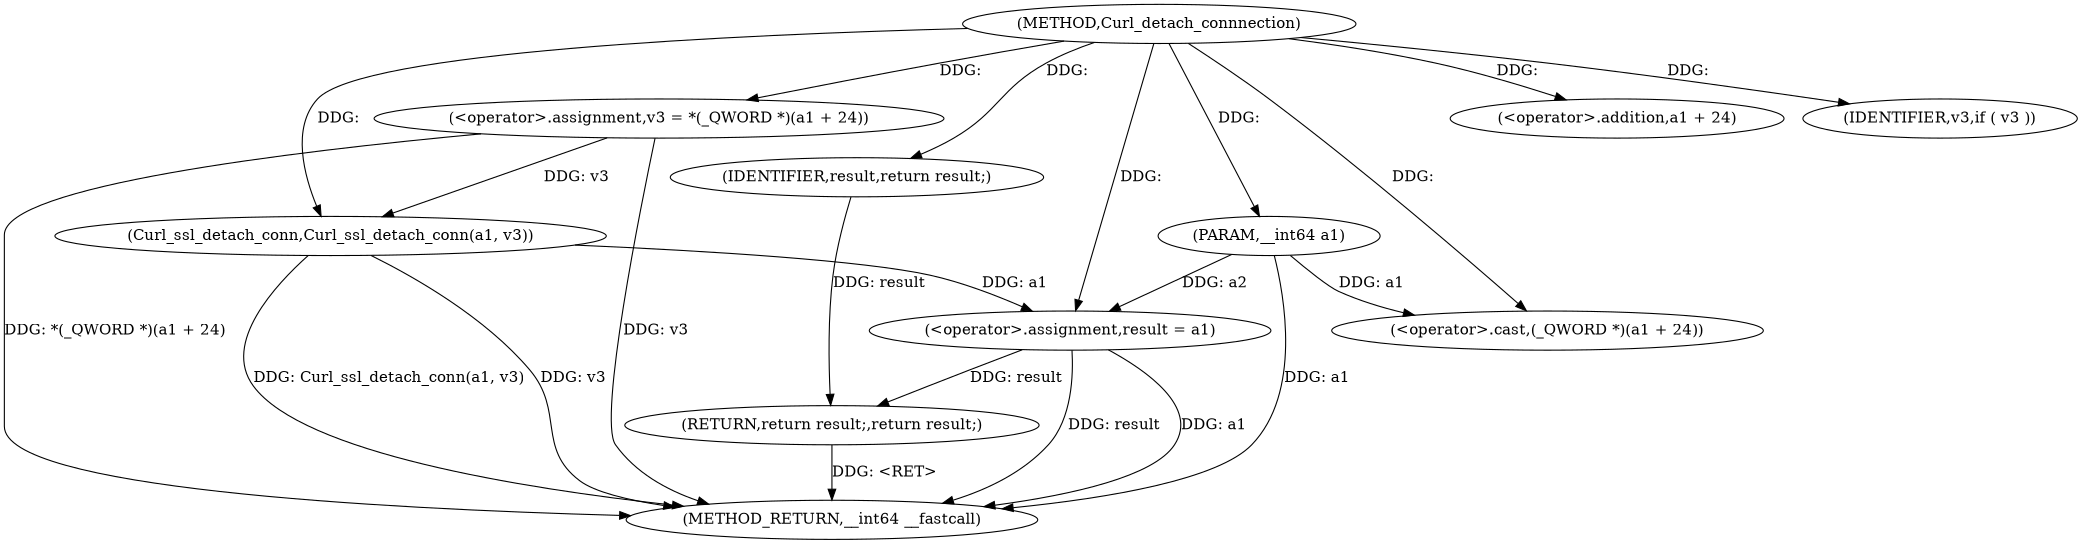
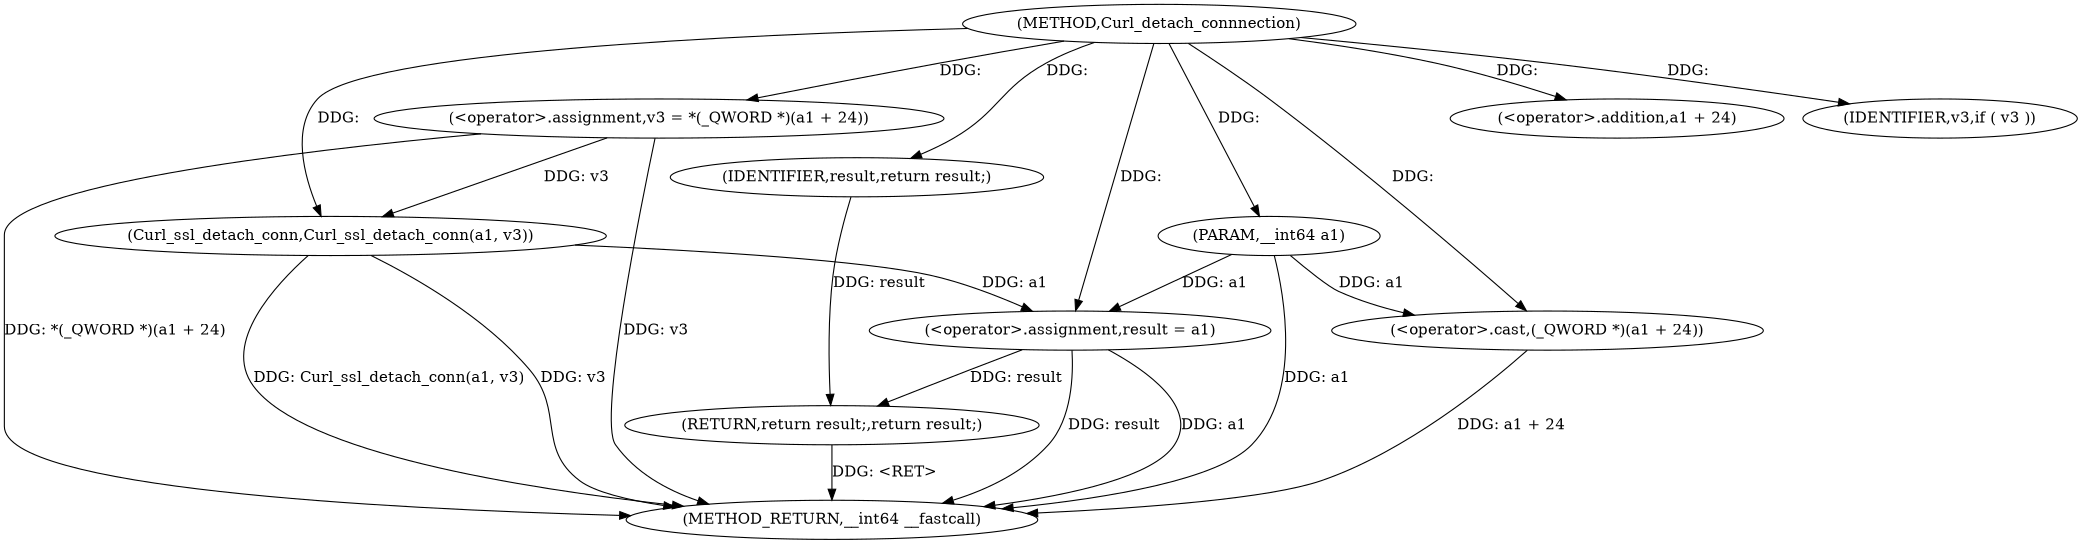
edge "(PARAM,__int64 a1)" -> "(<operator>.assignment,result = a1)": label "DDG: a2" -> "DDG: a1"
edge "(<operator>.cast,(_QWORD *)(a1 + 24))" -> "(METHOD_RETURN,__int64 __fastcall)": added, label "DDG: a1 + 24"
